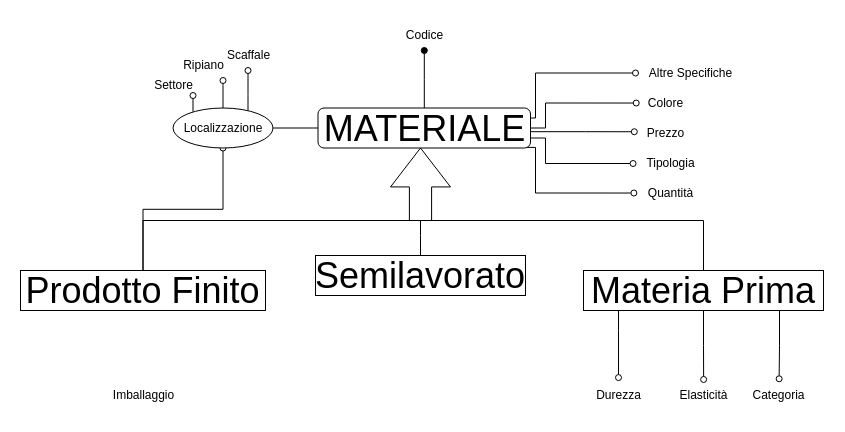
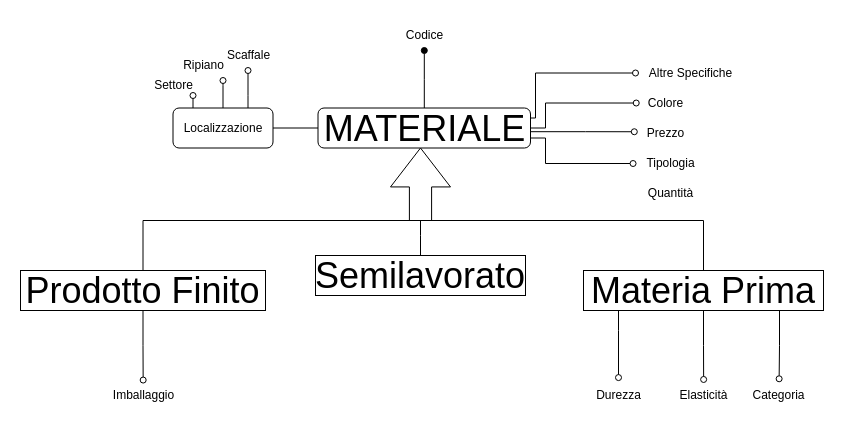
node "Localizzazione": shape ellipse -> rounded rectangle
edge "MATERIALE" -> "Quantità": removed
edge "Prodotto Finito" -> "Localizzazione": now "Prodotto Finito" -> "Imballaggio"
